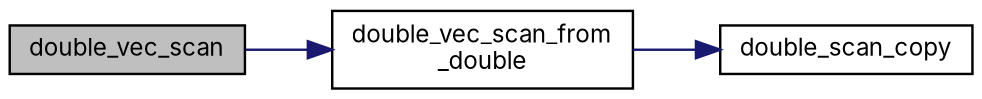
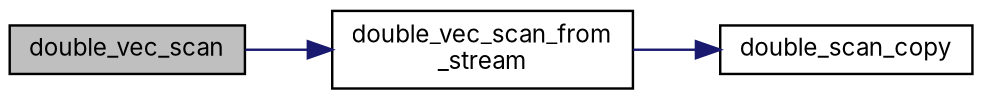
node "double_vec_scan_from _double": label "double_vec_scan_from _double" -> "double_vec_scan_from _stream"
